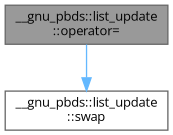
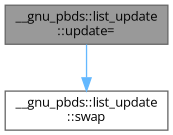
node "__gnu_pbds::list_update ::operator=": label "__gnu_pbds::list_update ::operator=" -> "__gnu_pbds::list_update ::update="
